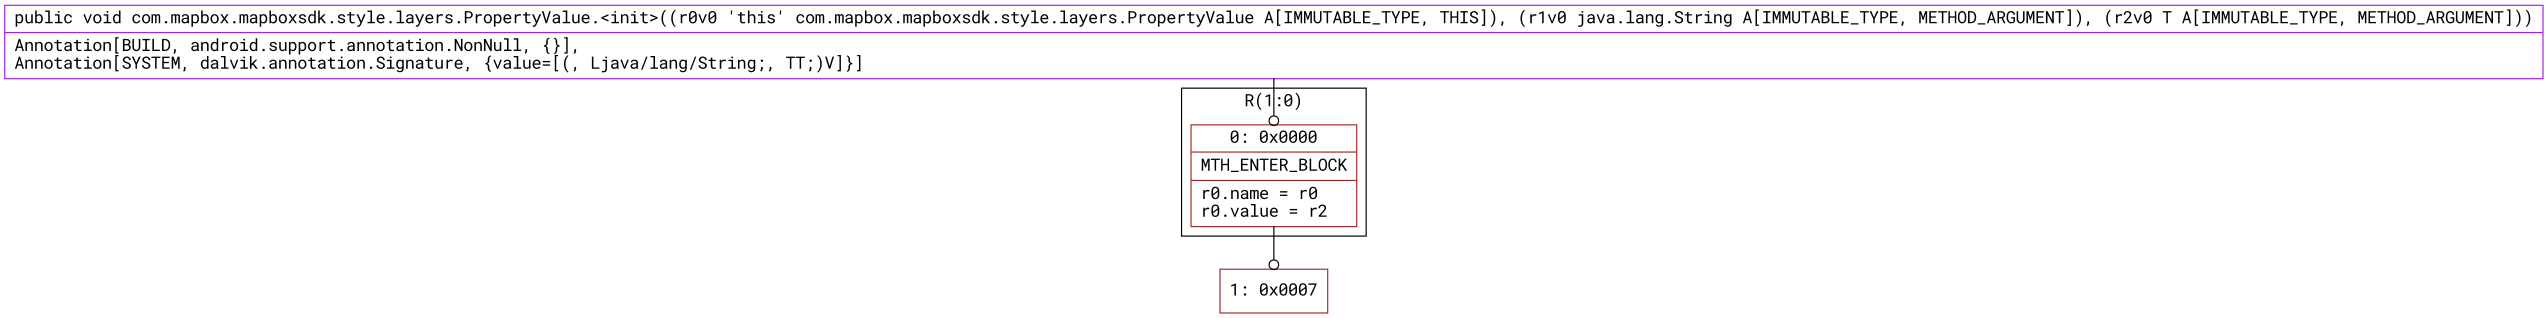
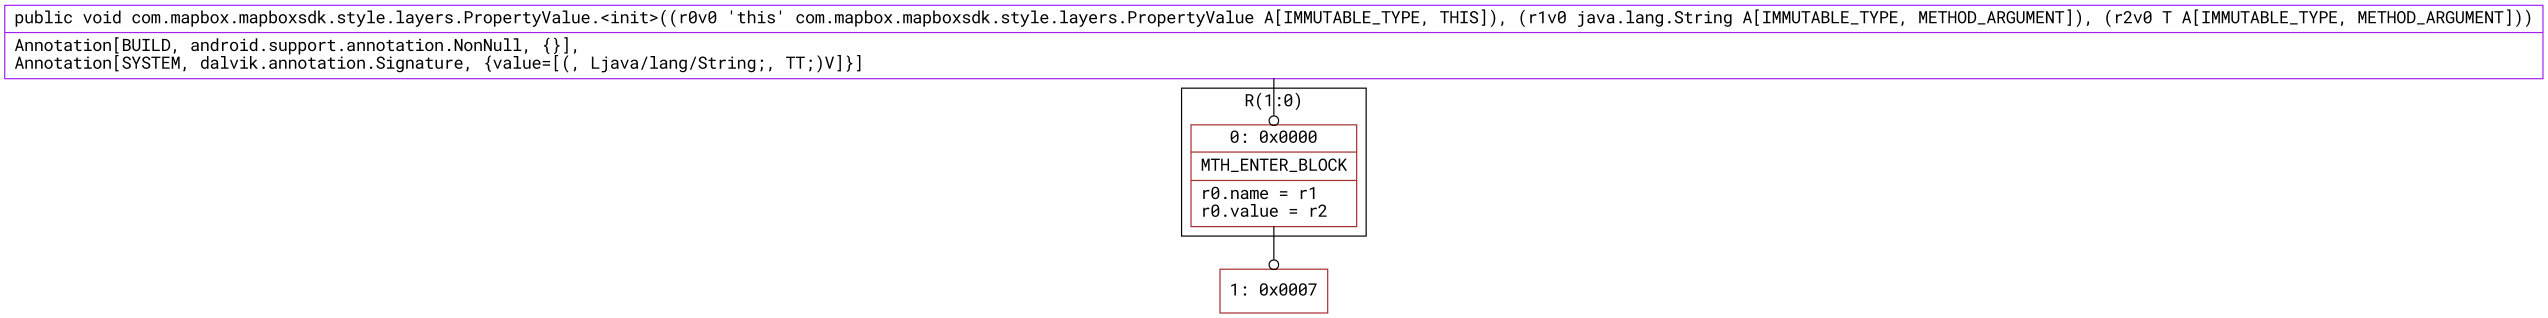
node "0: 0x0000": text "r0.name = r0" -> "r0.name = r1"
